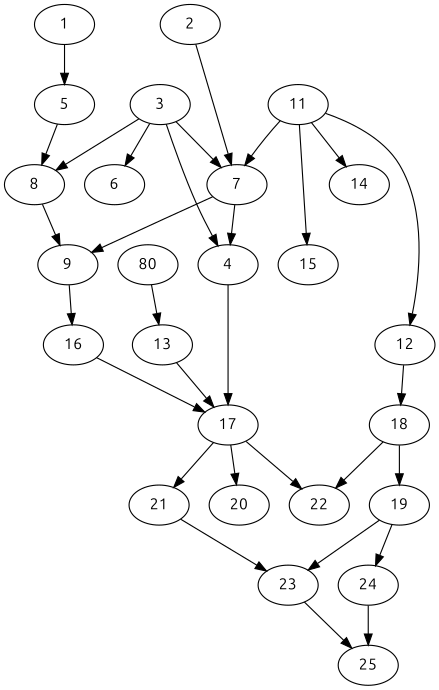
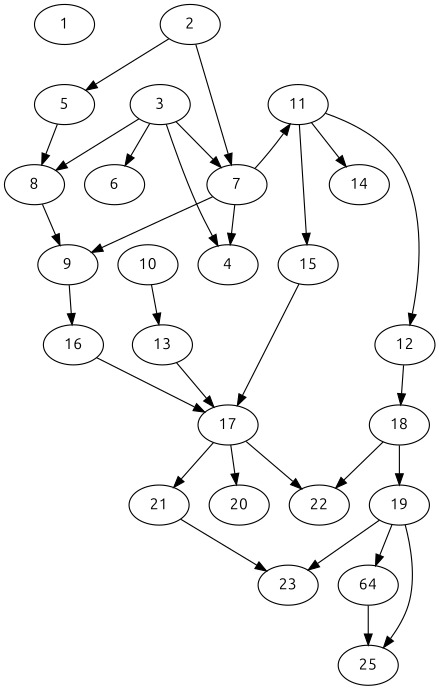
edge "1" -> "5": now "2" -> "5"
edge "11" -> "7": reversed
node "80": label "80" -> "10"
edge "4" -> "17": now "15" -> "17"
node "24": label "24" -> "64"
edge "23" -> "25": now "19" -> "25"
